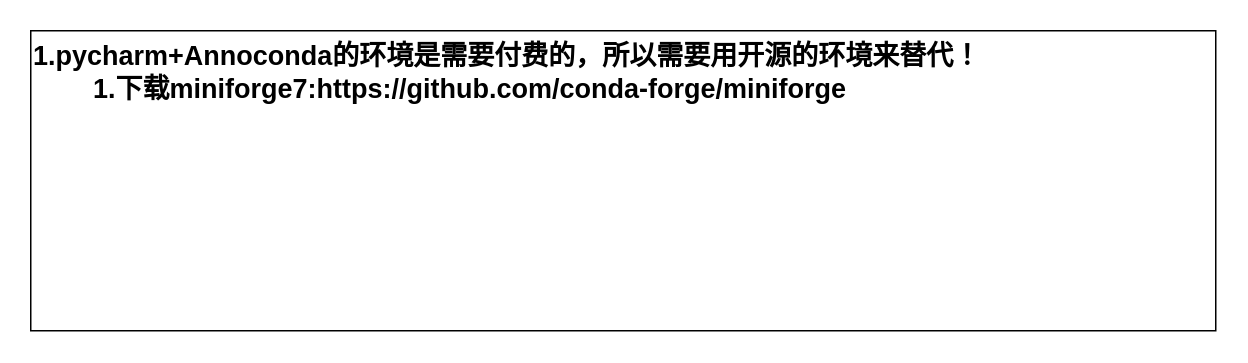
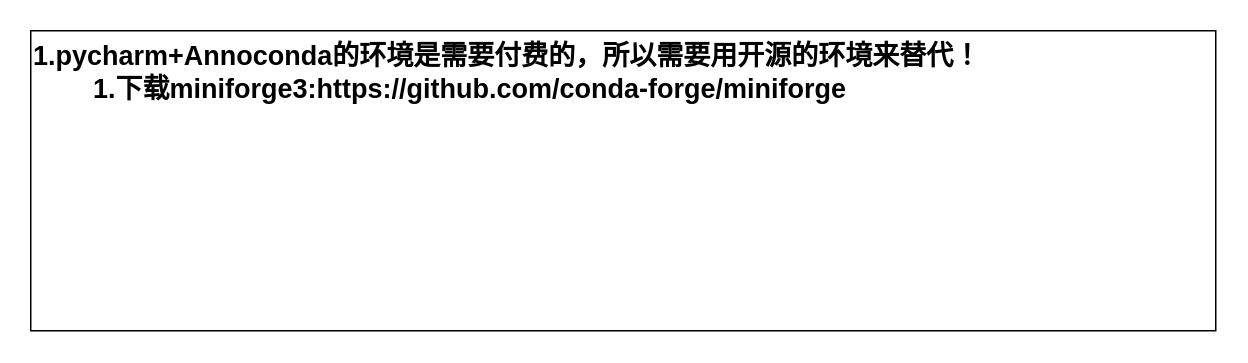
node "1.pycharm+Annoconda的环境是需要付费的，所以需要用开源的环境来替代！ 1.下载miniforge7:https://github.com/conda-forge/miniforge": label "1.pycharm+Annoconda的环境是需要付费的，所以需要用开源的环境来替代！ 1.下载miniforge7:https://github.com/conda-forge/miniforge" -> "1.pycharm+Annoconda的环境是需要付费的，所以需要用开源的环境来替代！ 1.下载miniforge3:https://github.com/conda-forge/miniforge"
